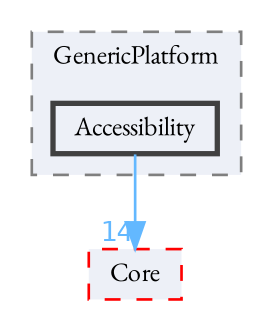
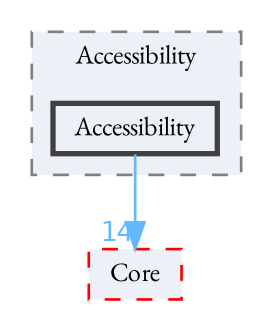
cluster "GenericPlatform": label "GenericPlatform" -> "Accessibility"
